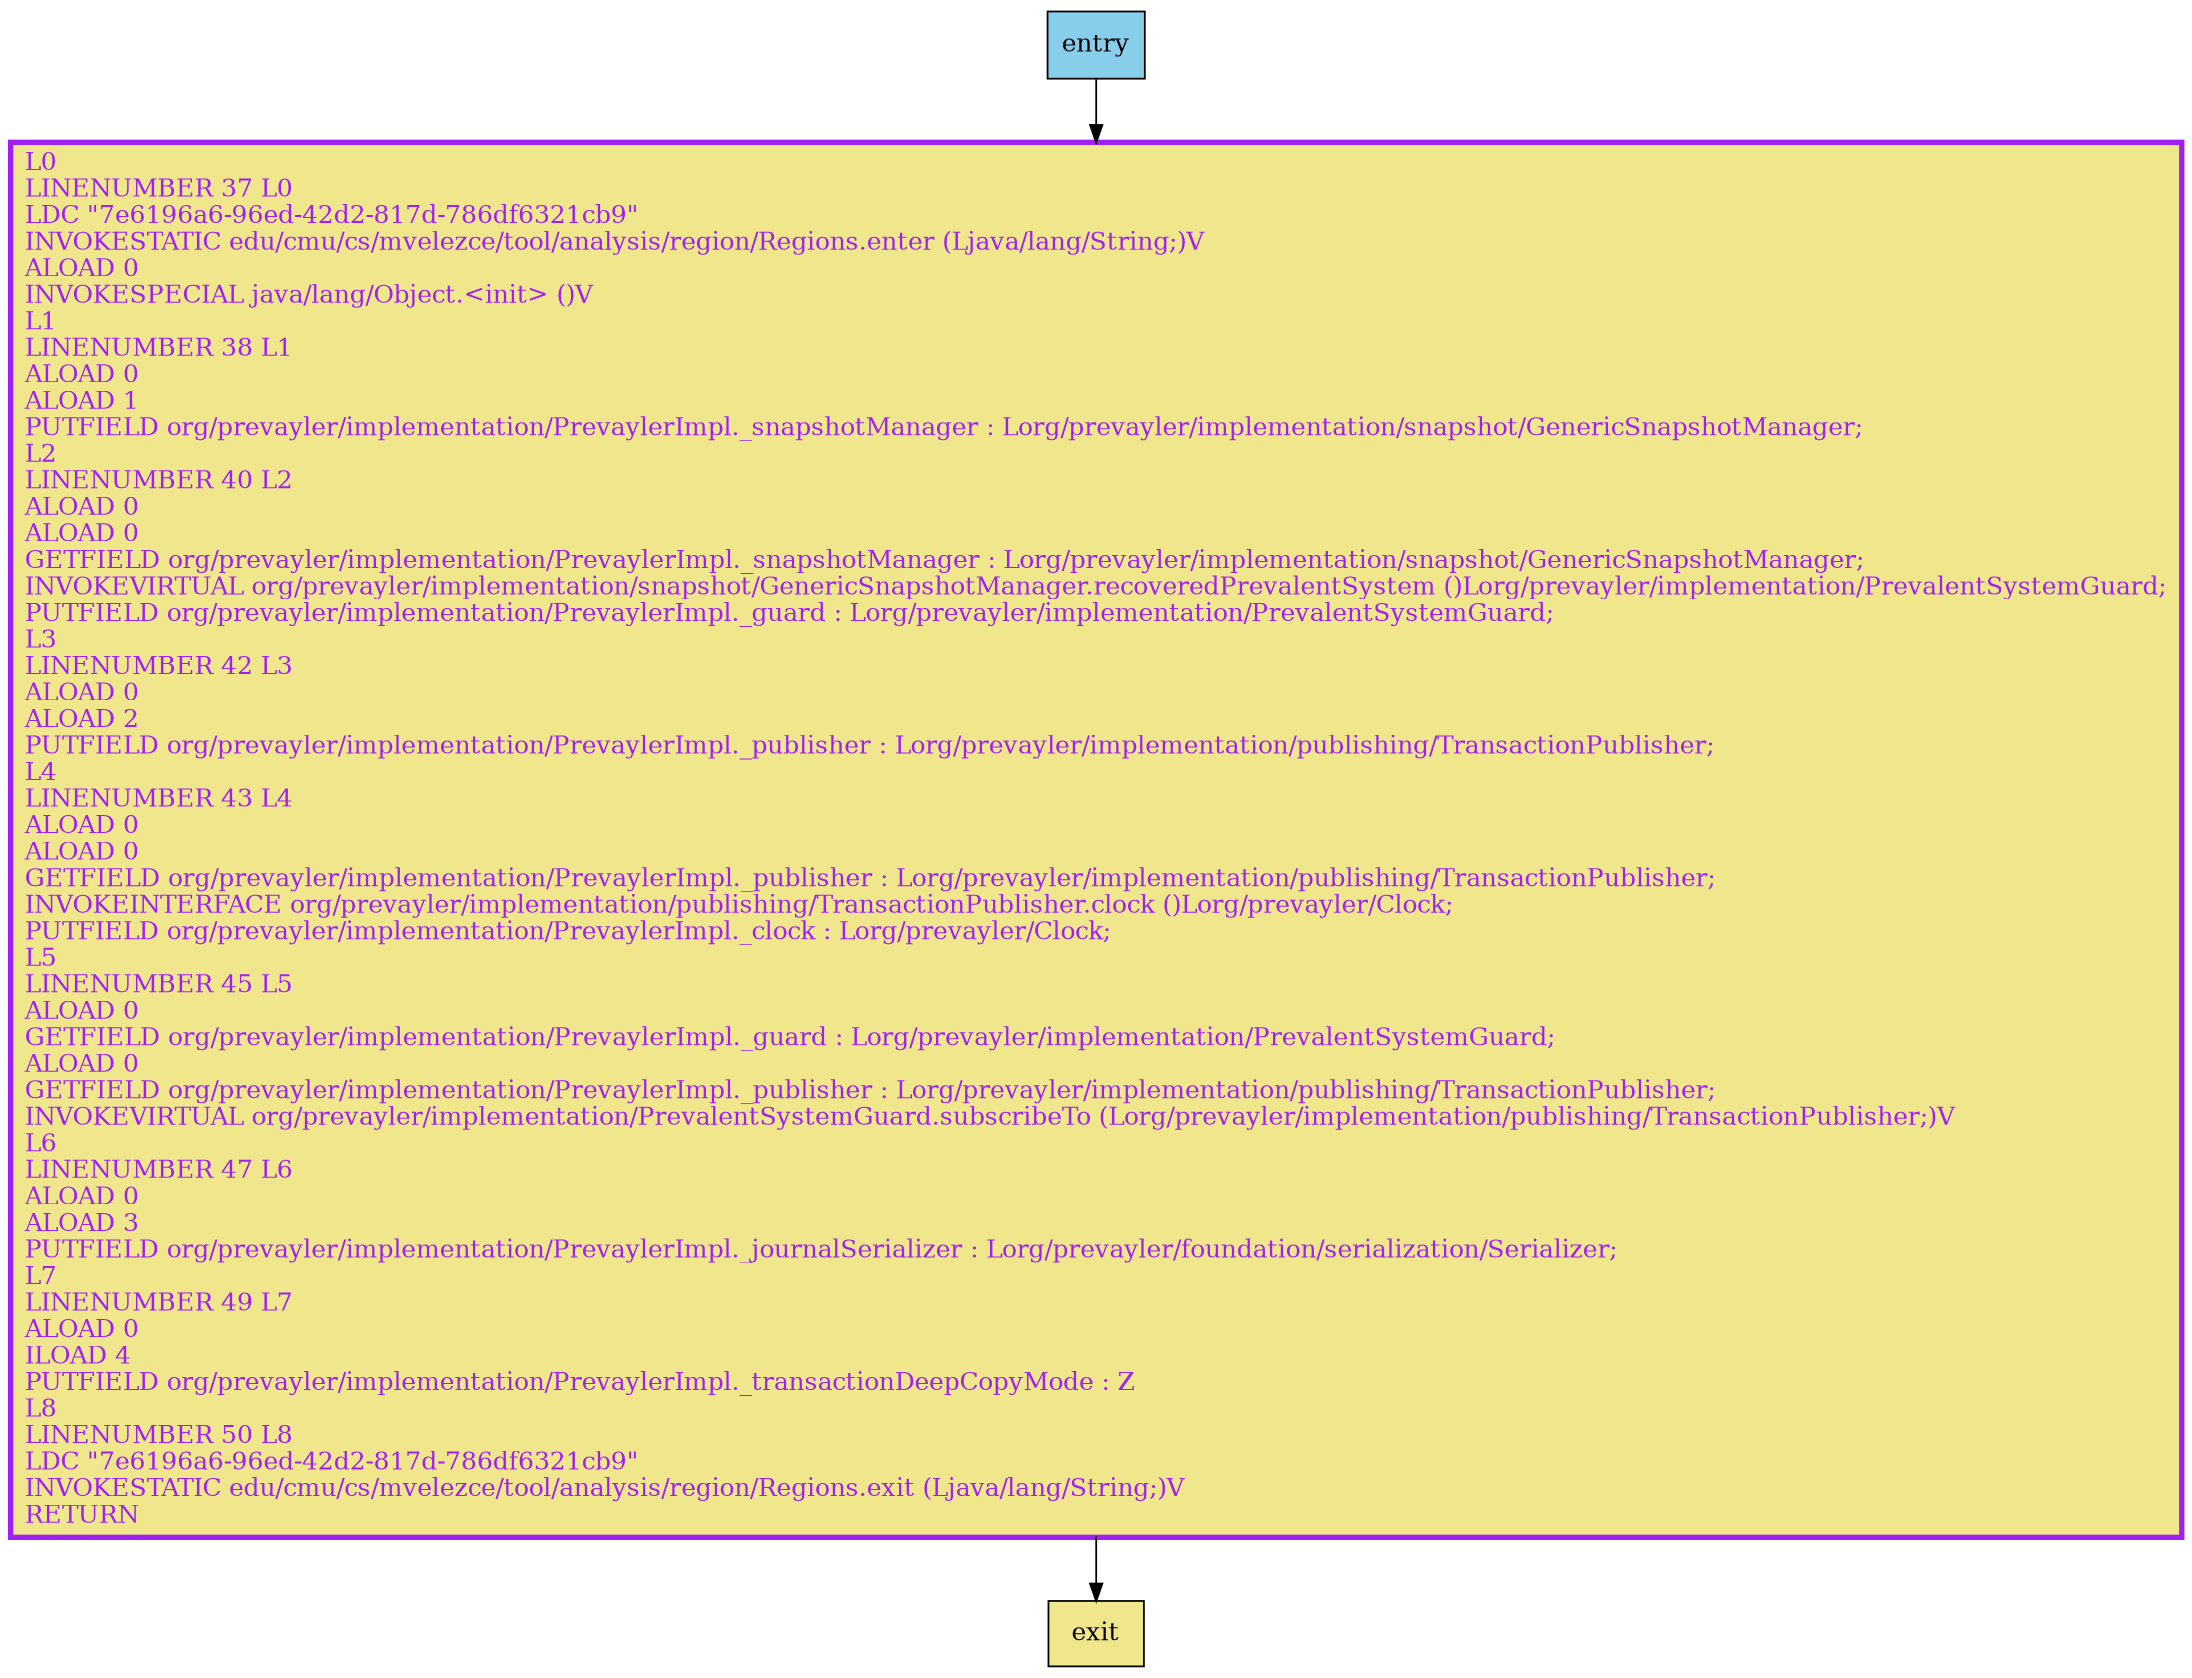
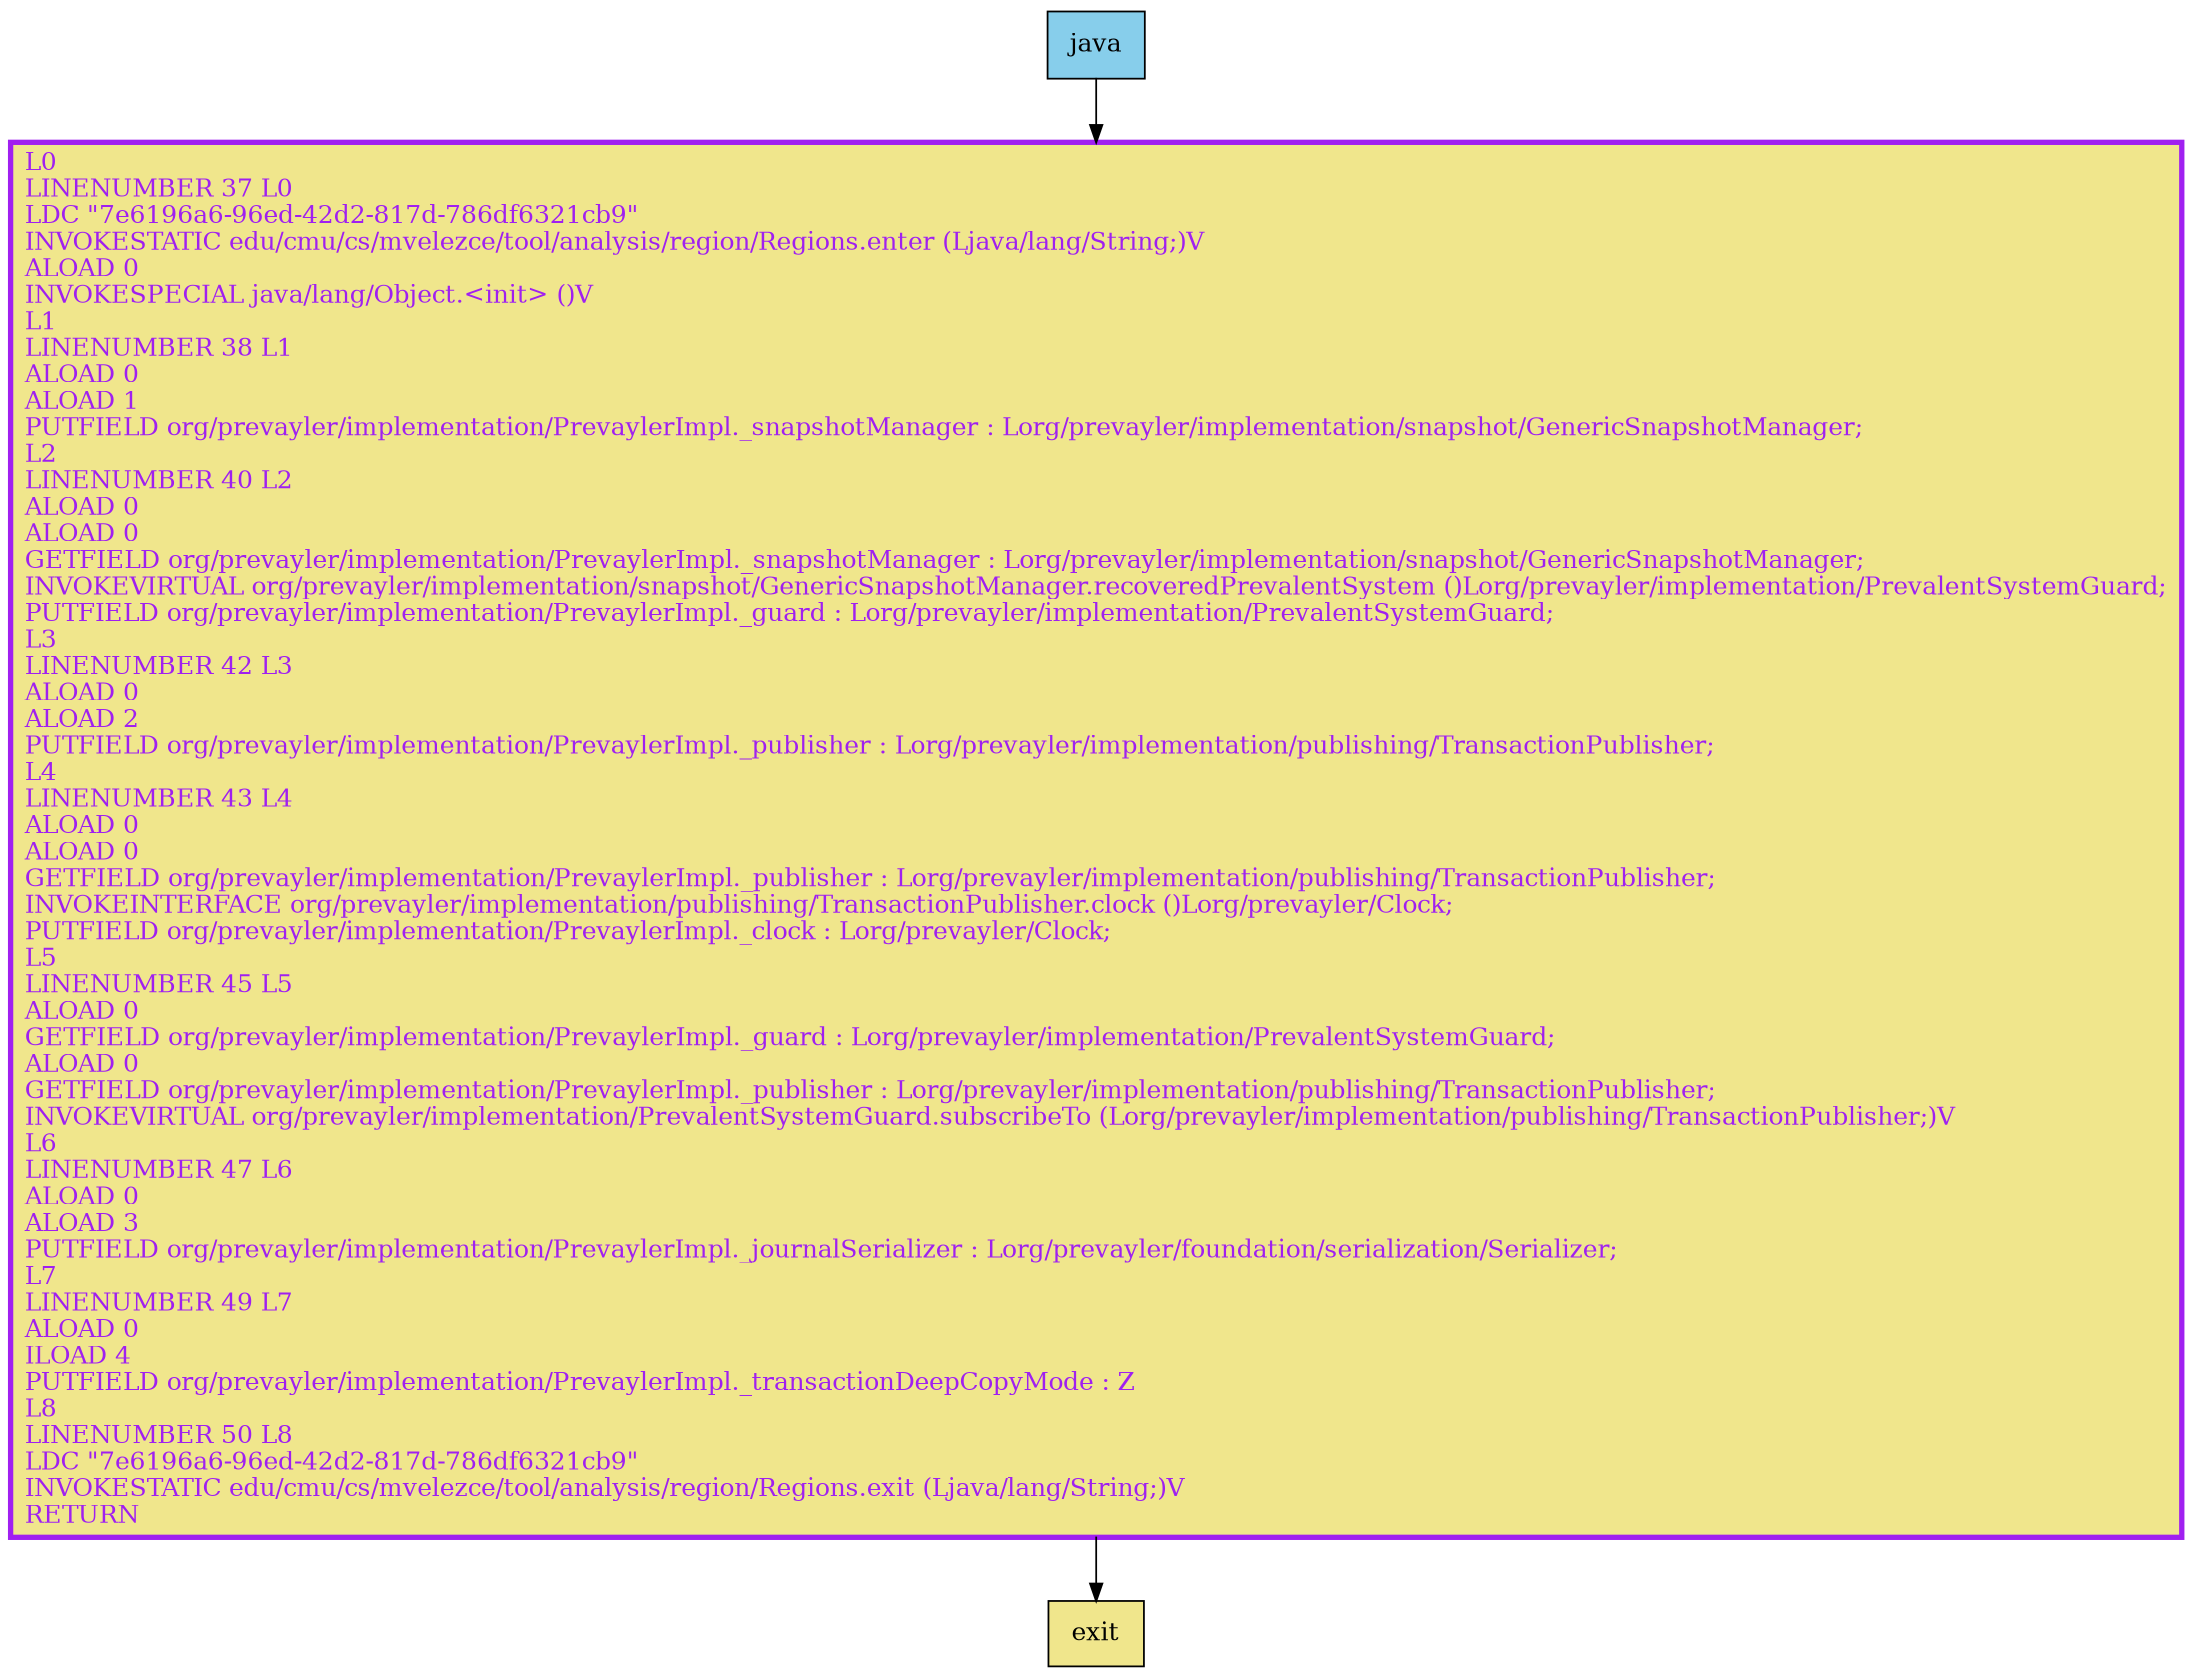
node "entry": label "entry" -> "java"
